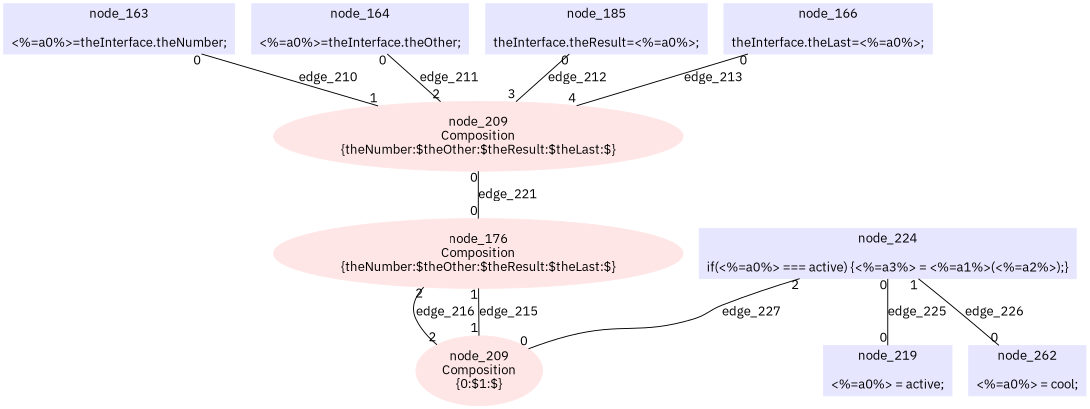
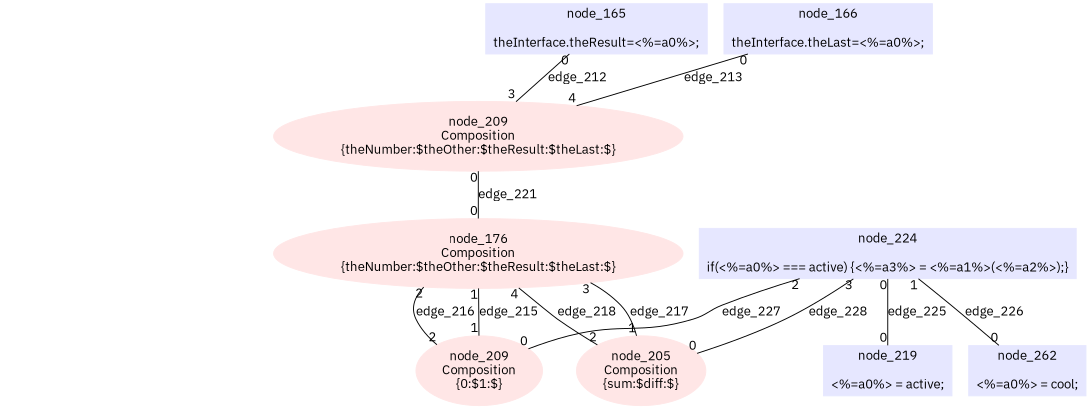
node "node_163 <%=a0%>=theInterface.theNumber;": removed
node "node_164 <%=a0%>=theInterface.theOther;": removed
node "node_185 theInterface.theResult=<%=a0%>;": label "node_185 theInterface.theResult=<%=a0%>;" -> "node_165 theInterface.theResult=<%=a0%>;"
node "node_205 Composition {sum:$diff:$}": added
